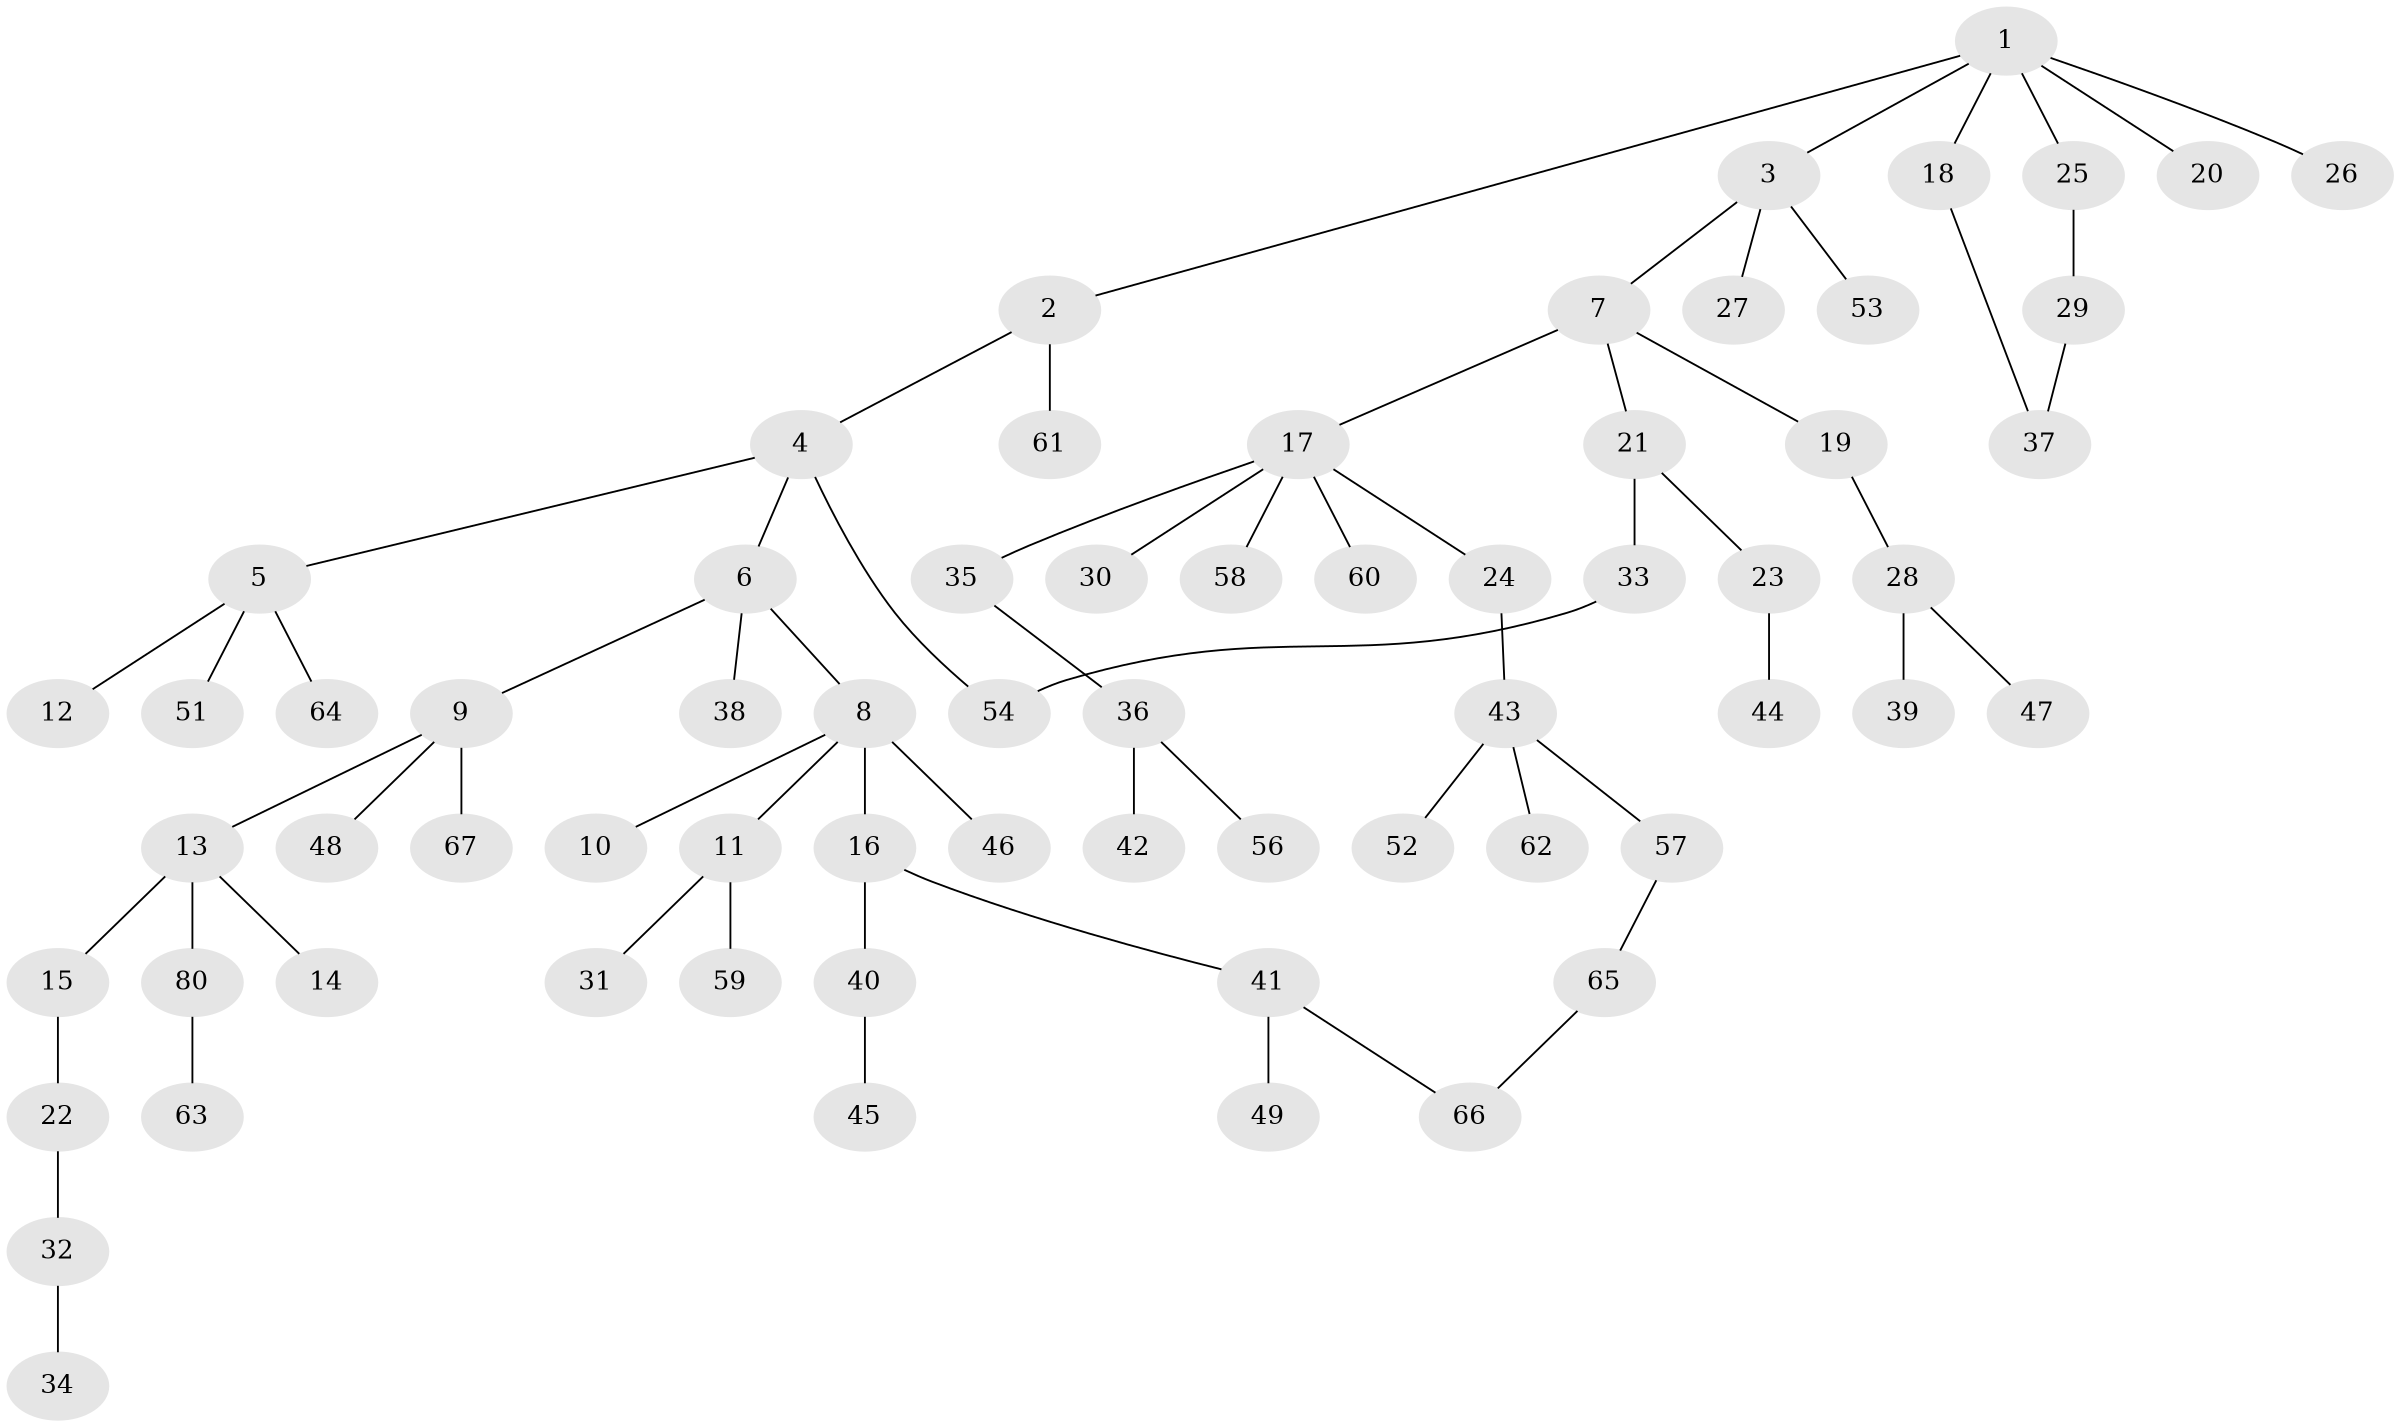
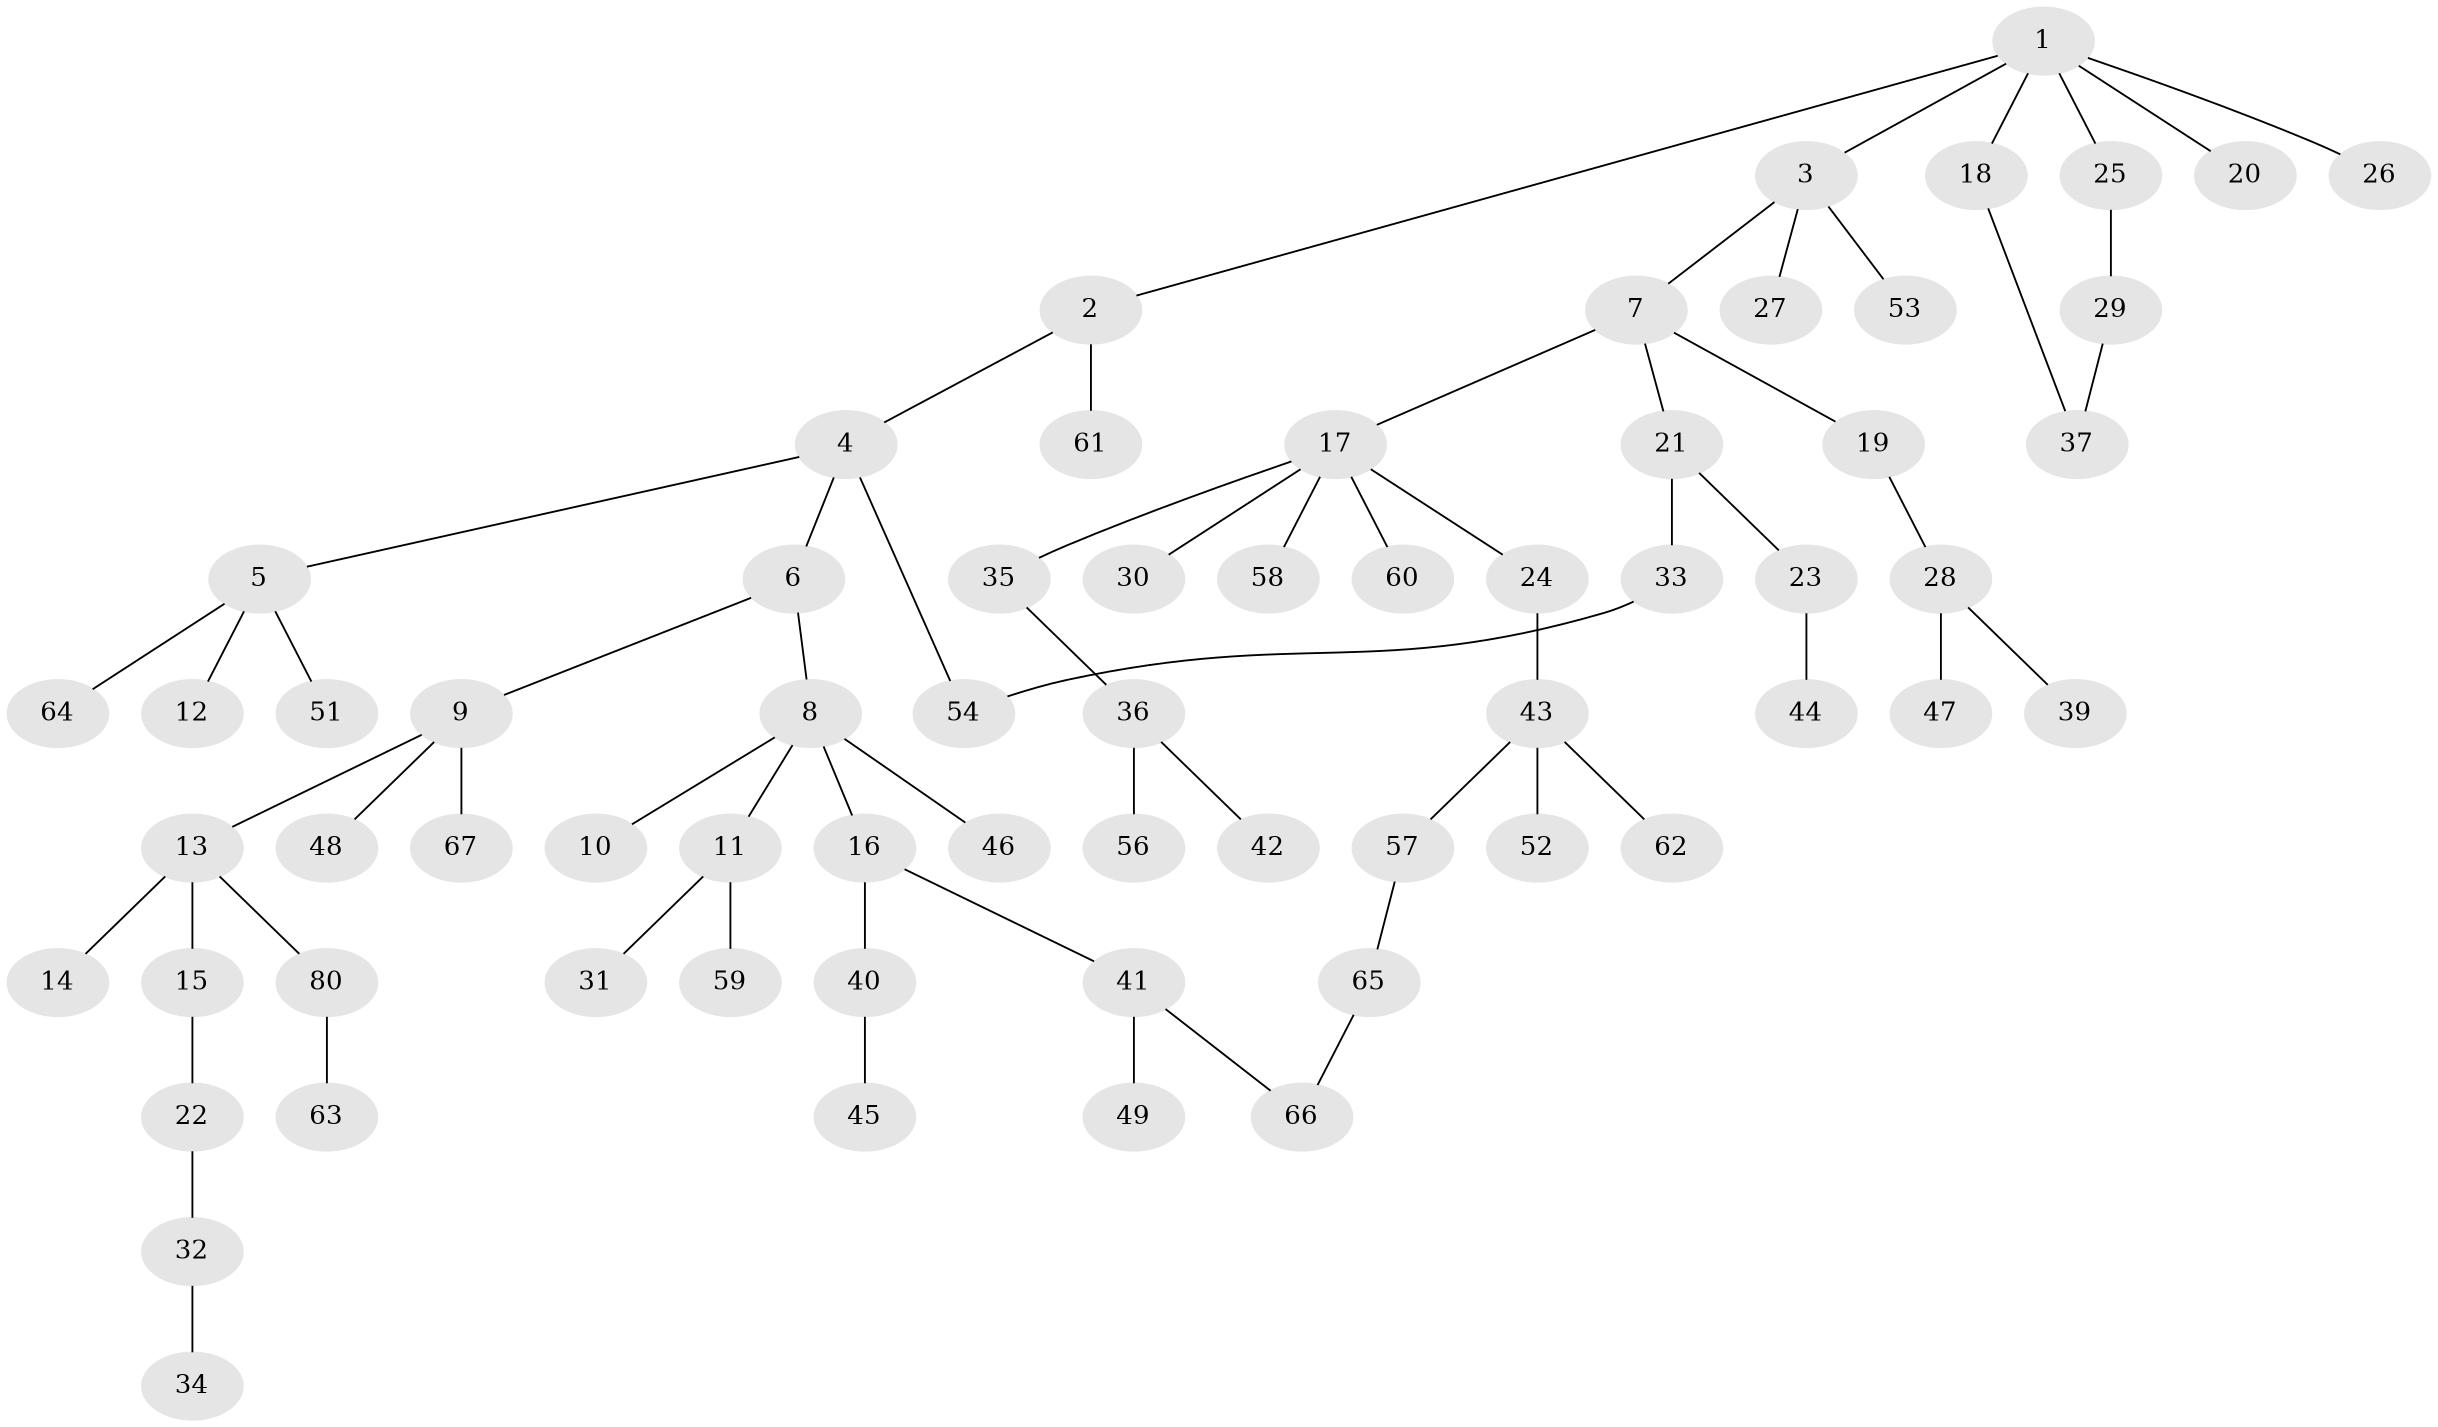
node "38": removed
